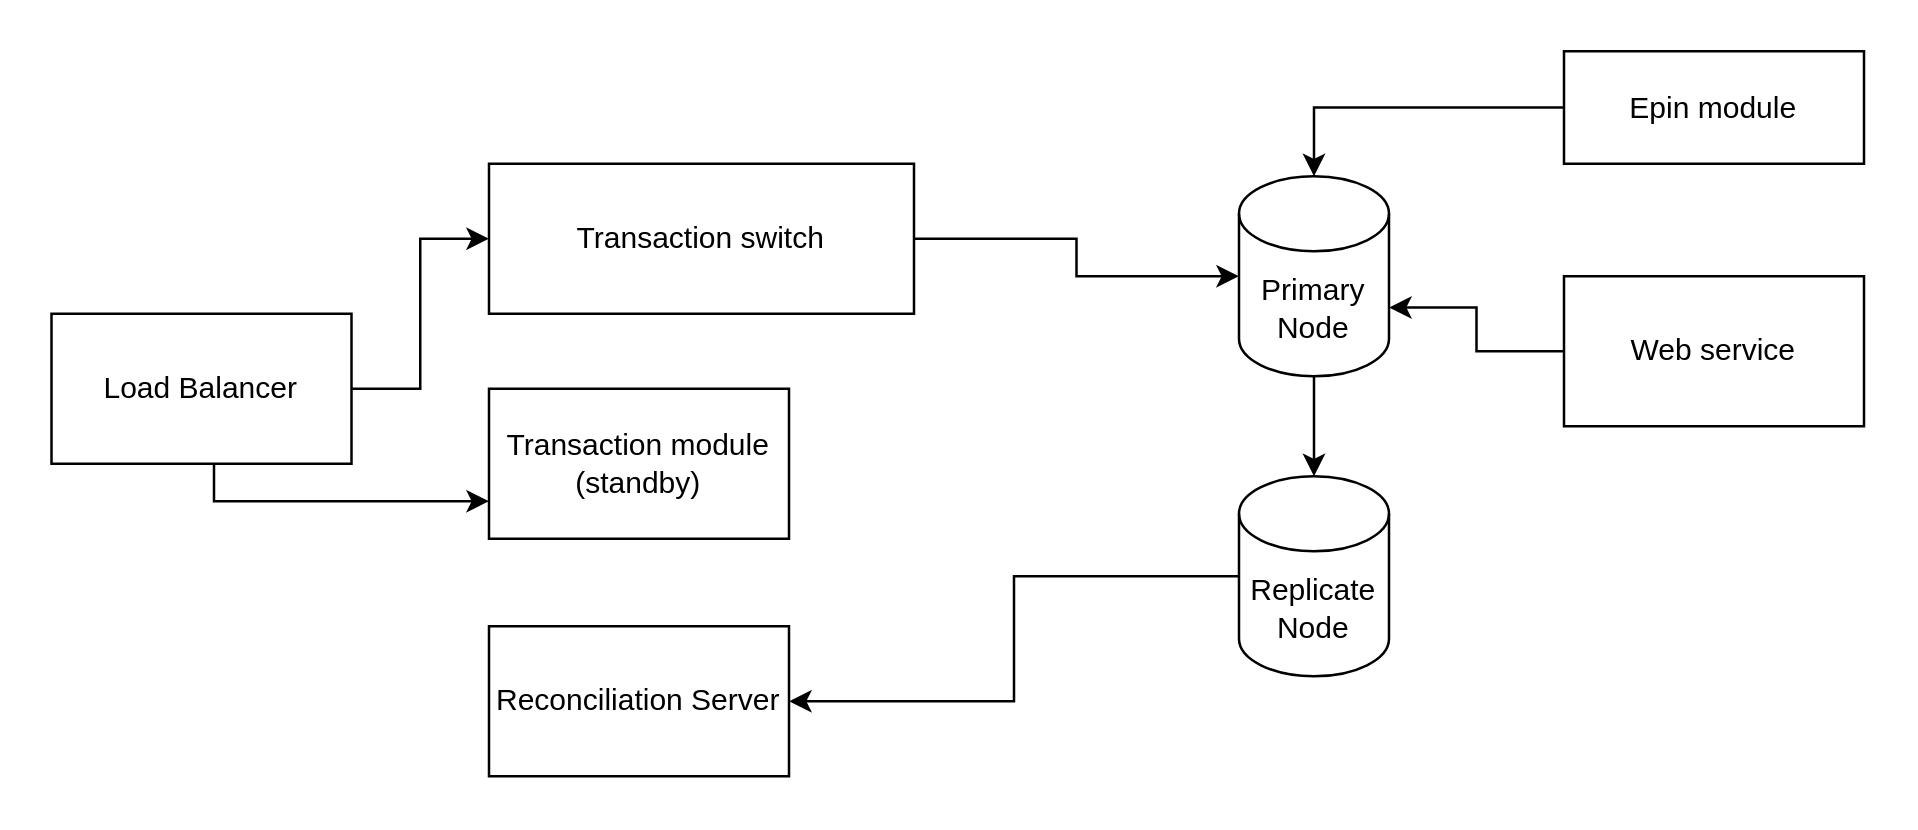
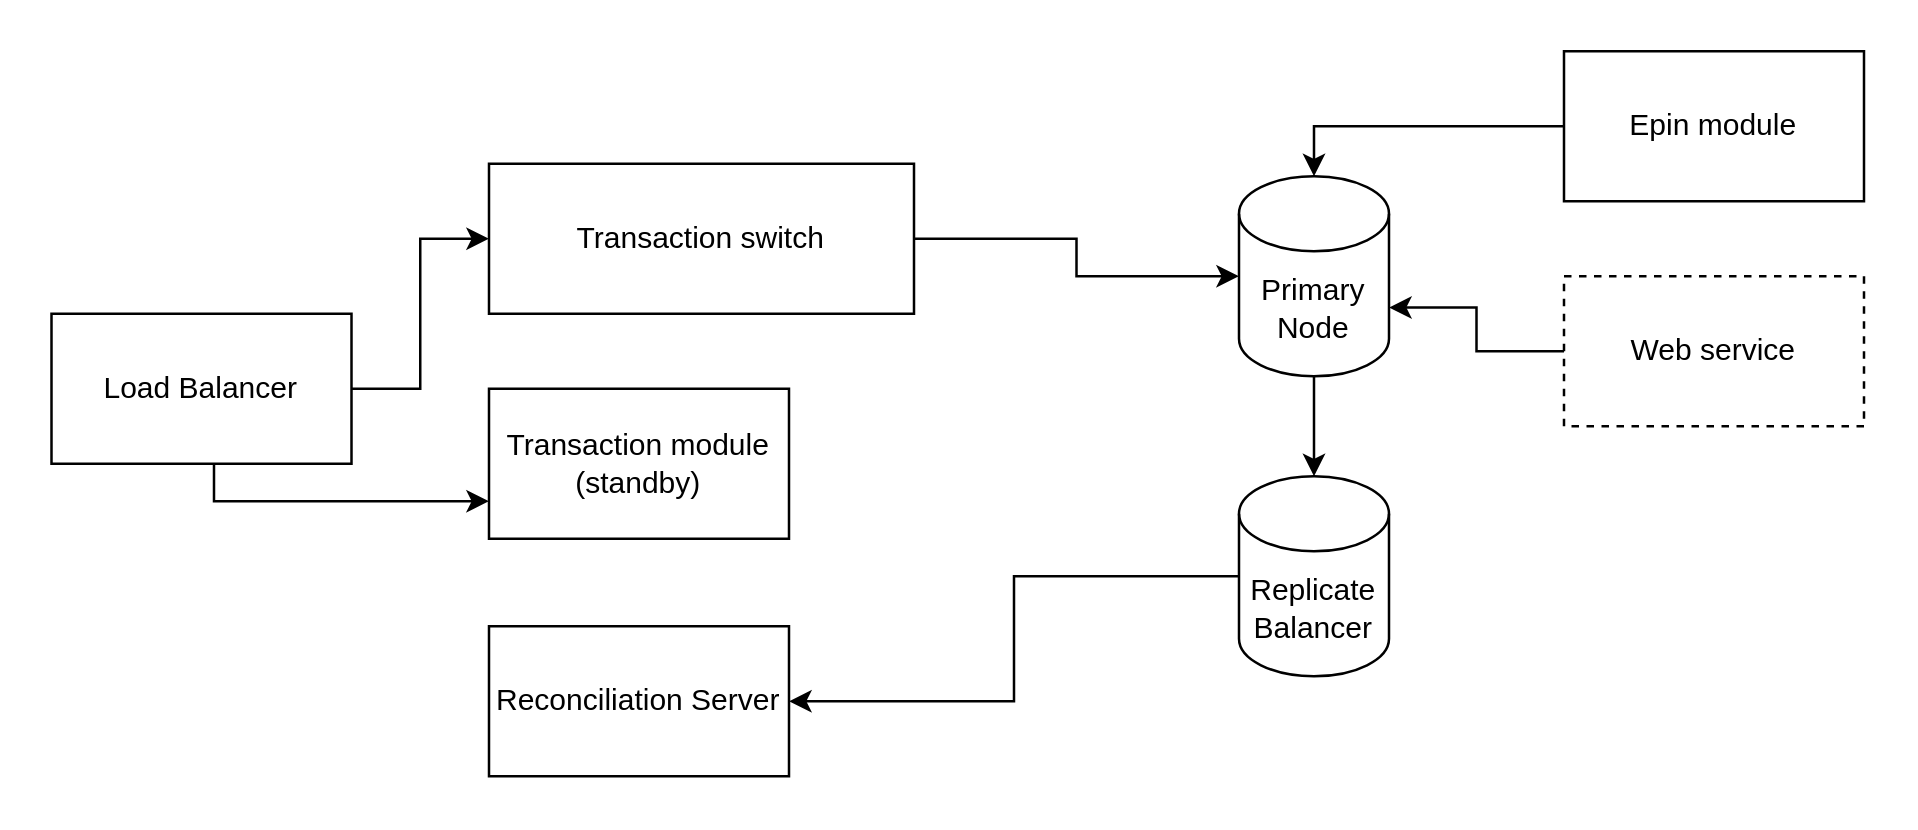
node "Epin module": size 300x113 -> 300x150
node "Web service": style solid -> dashed
node "Replicate Node": label "Replicate Node" -> "Replicate Balancer"
